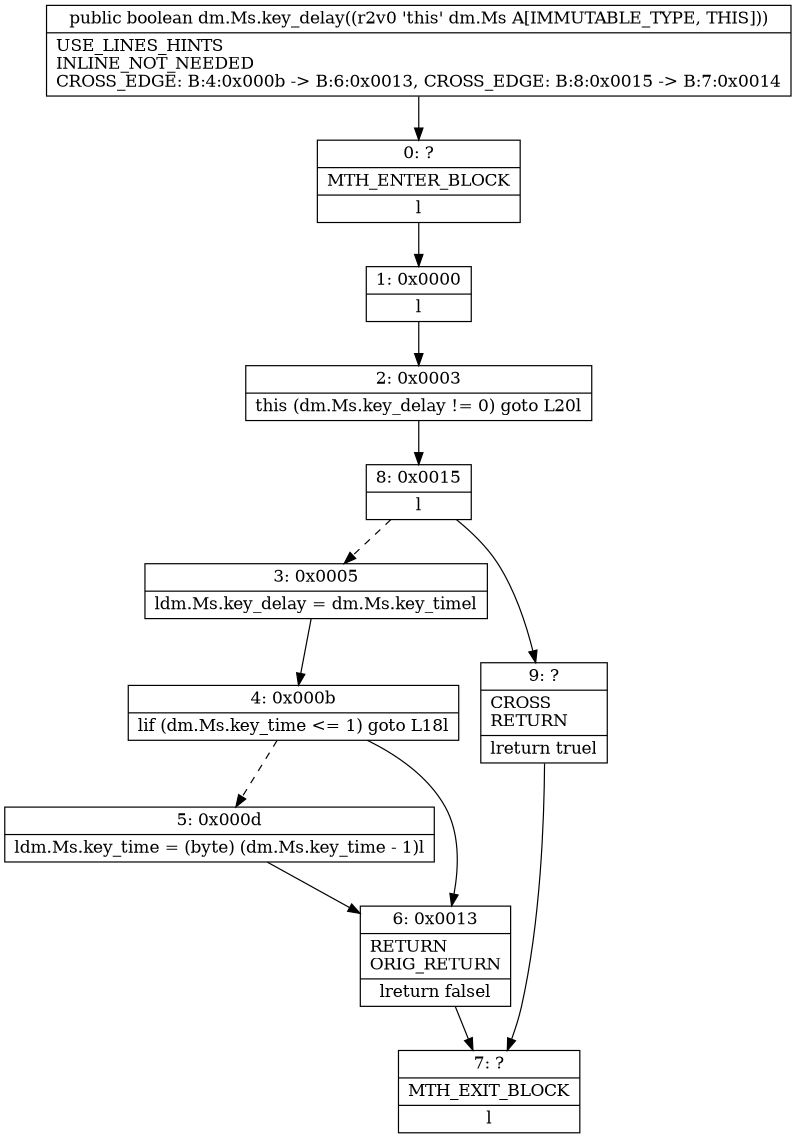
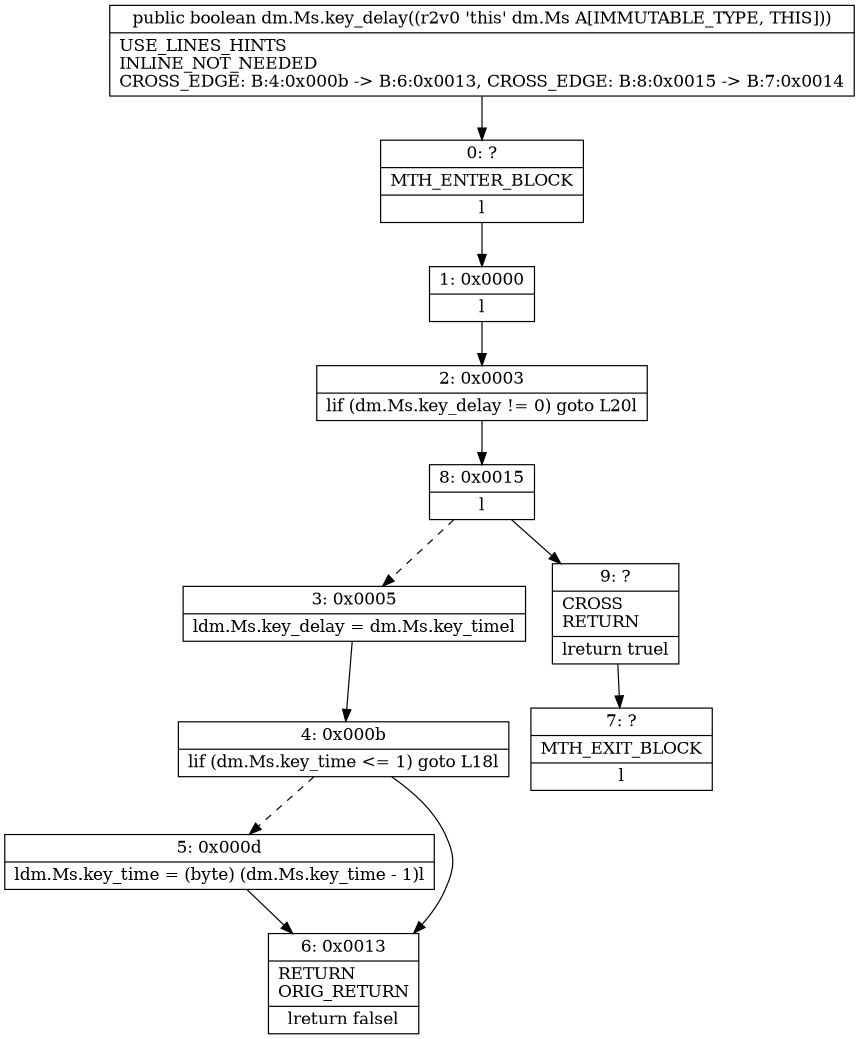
node "2: 0x0003": text "this (dm.Ms.key_delay != 0) goto L20l" -> "lif (dm.Ms.key_delay != 0) goto L20l"
edge "6: 0x0013" -> "7: ?": removed
